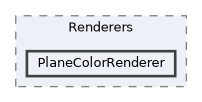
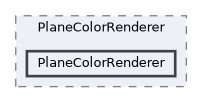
cluster "Renderers": label "Renderers" -> "PlaneColorRenderer"
